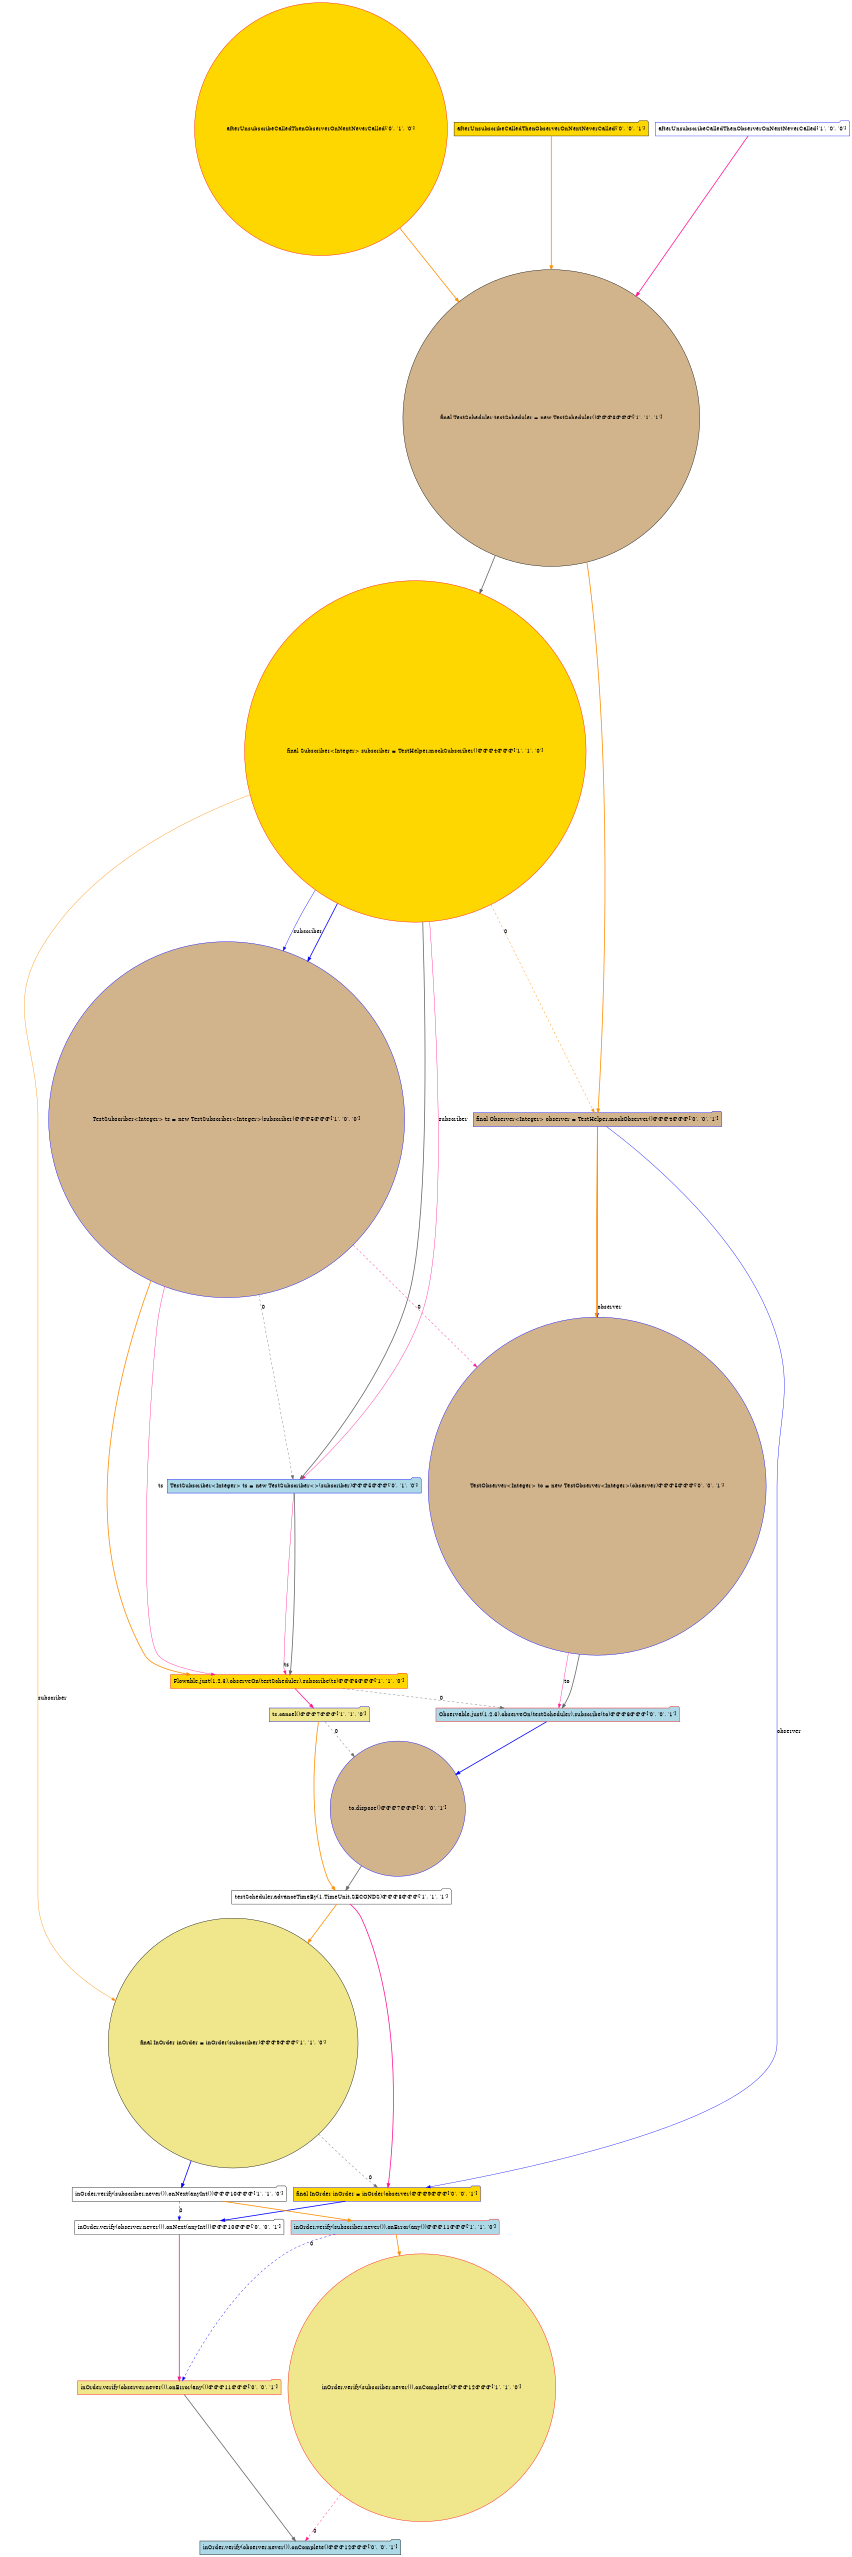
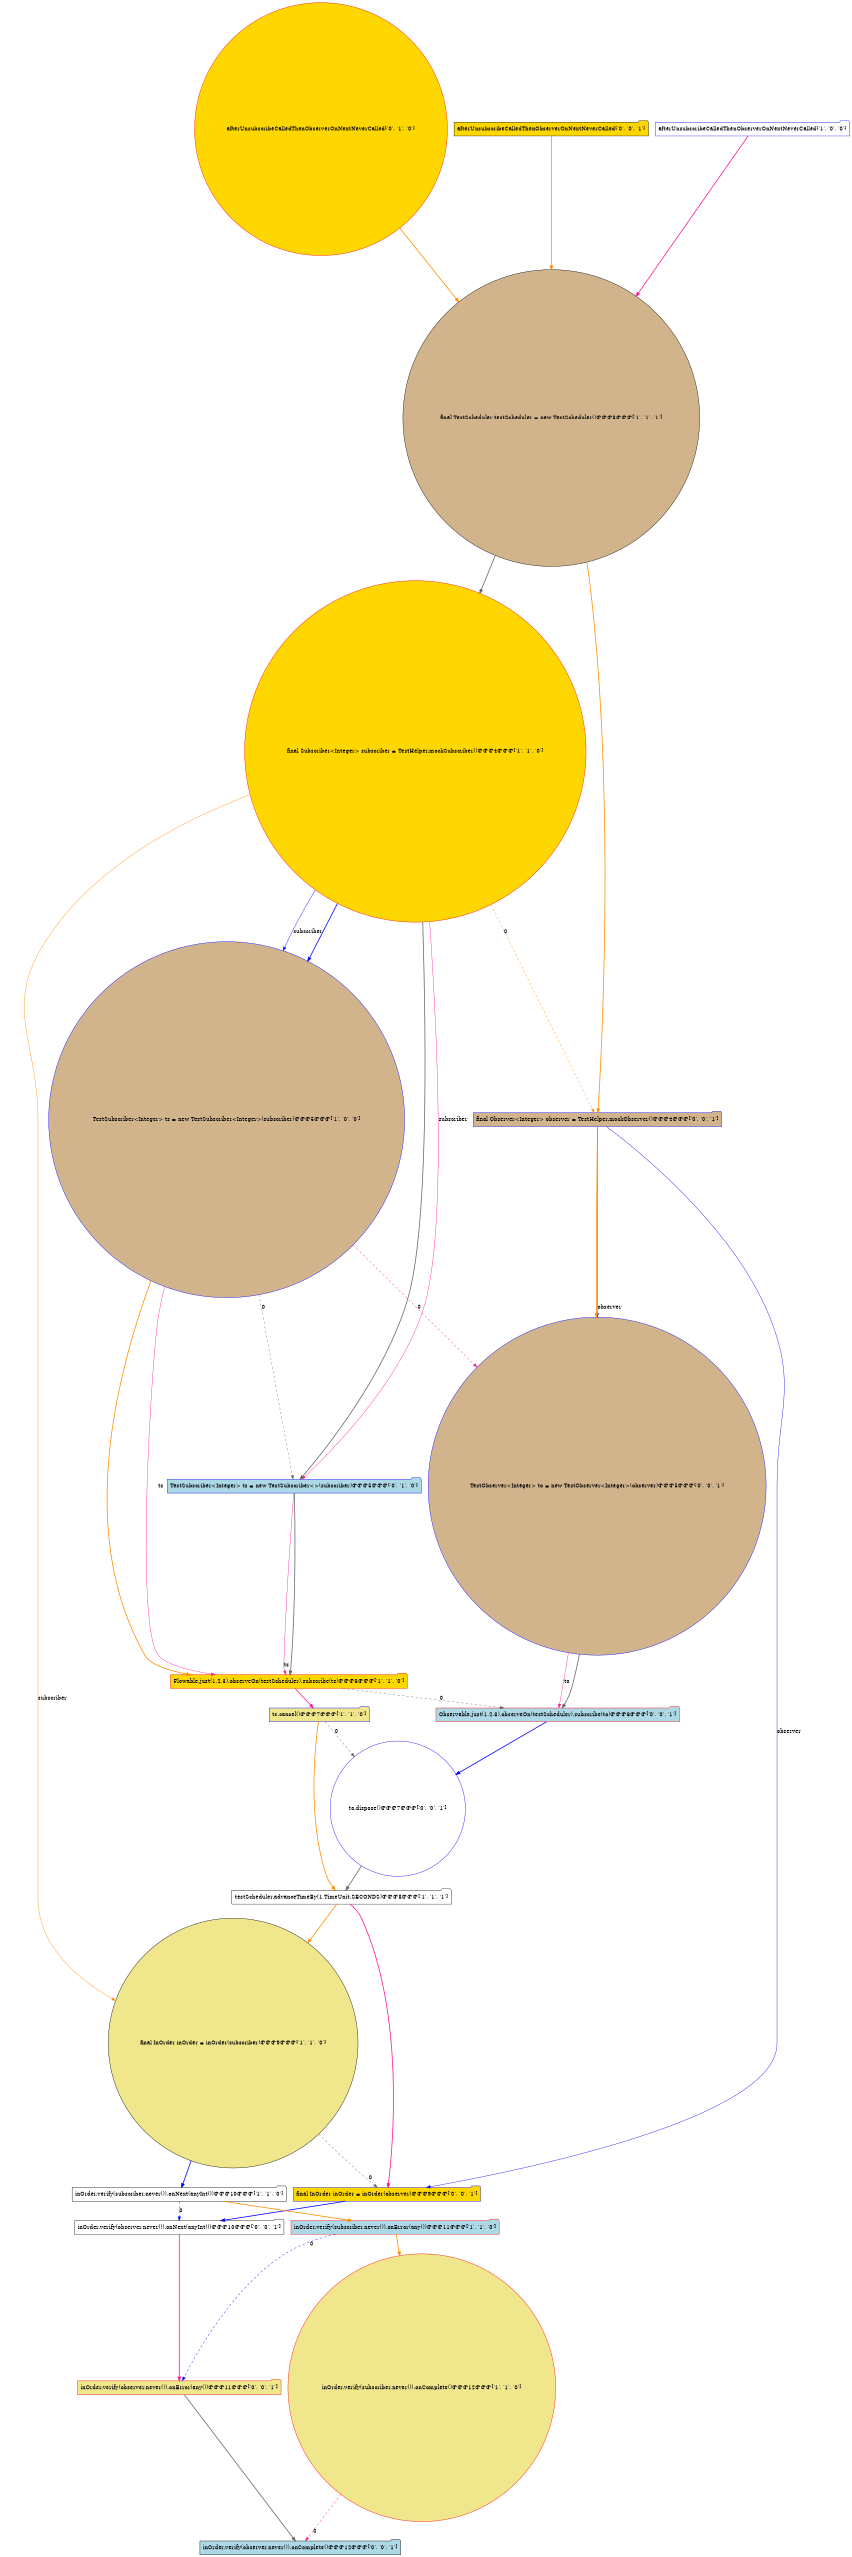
node "to.dispose()@@@7@@@['0', '0', '1']": fillcolor tan -> white
